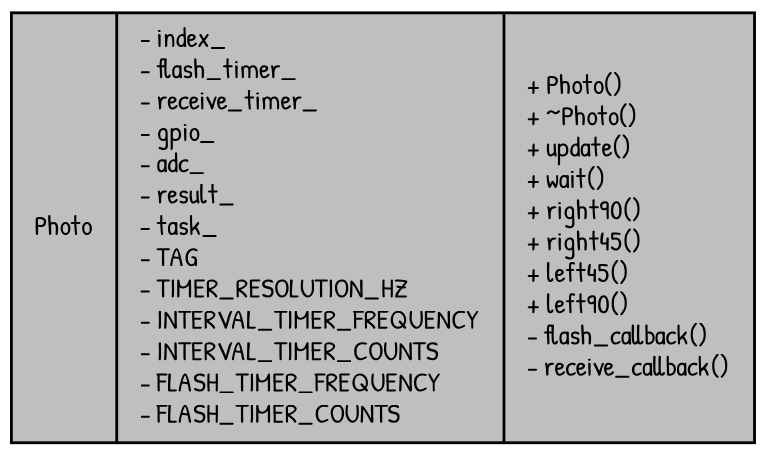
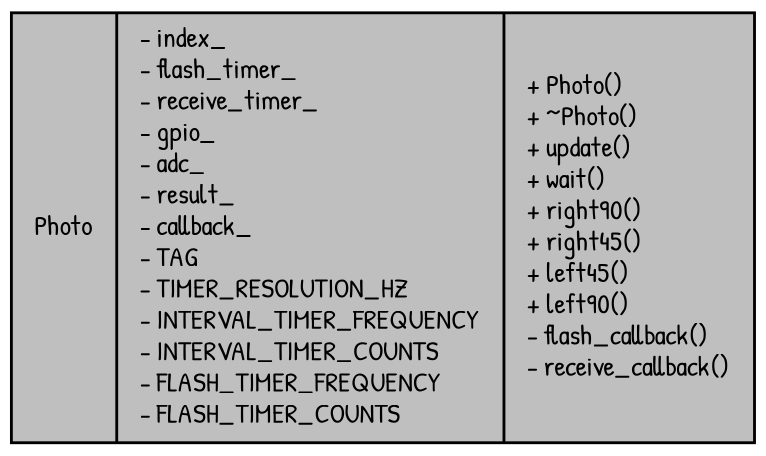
node "Photo": text "- task_" -> "- callback_"
